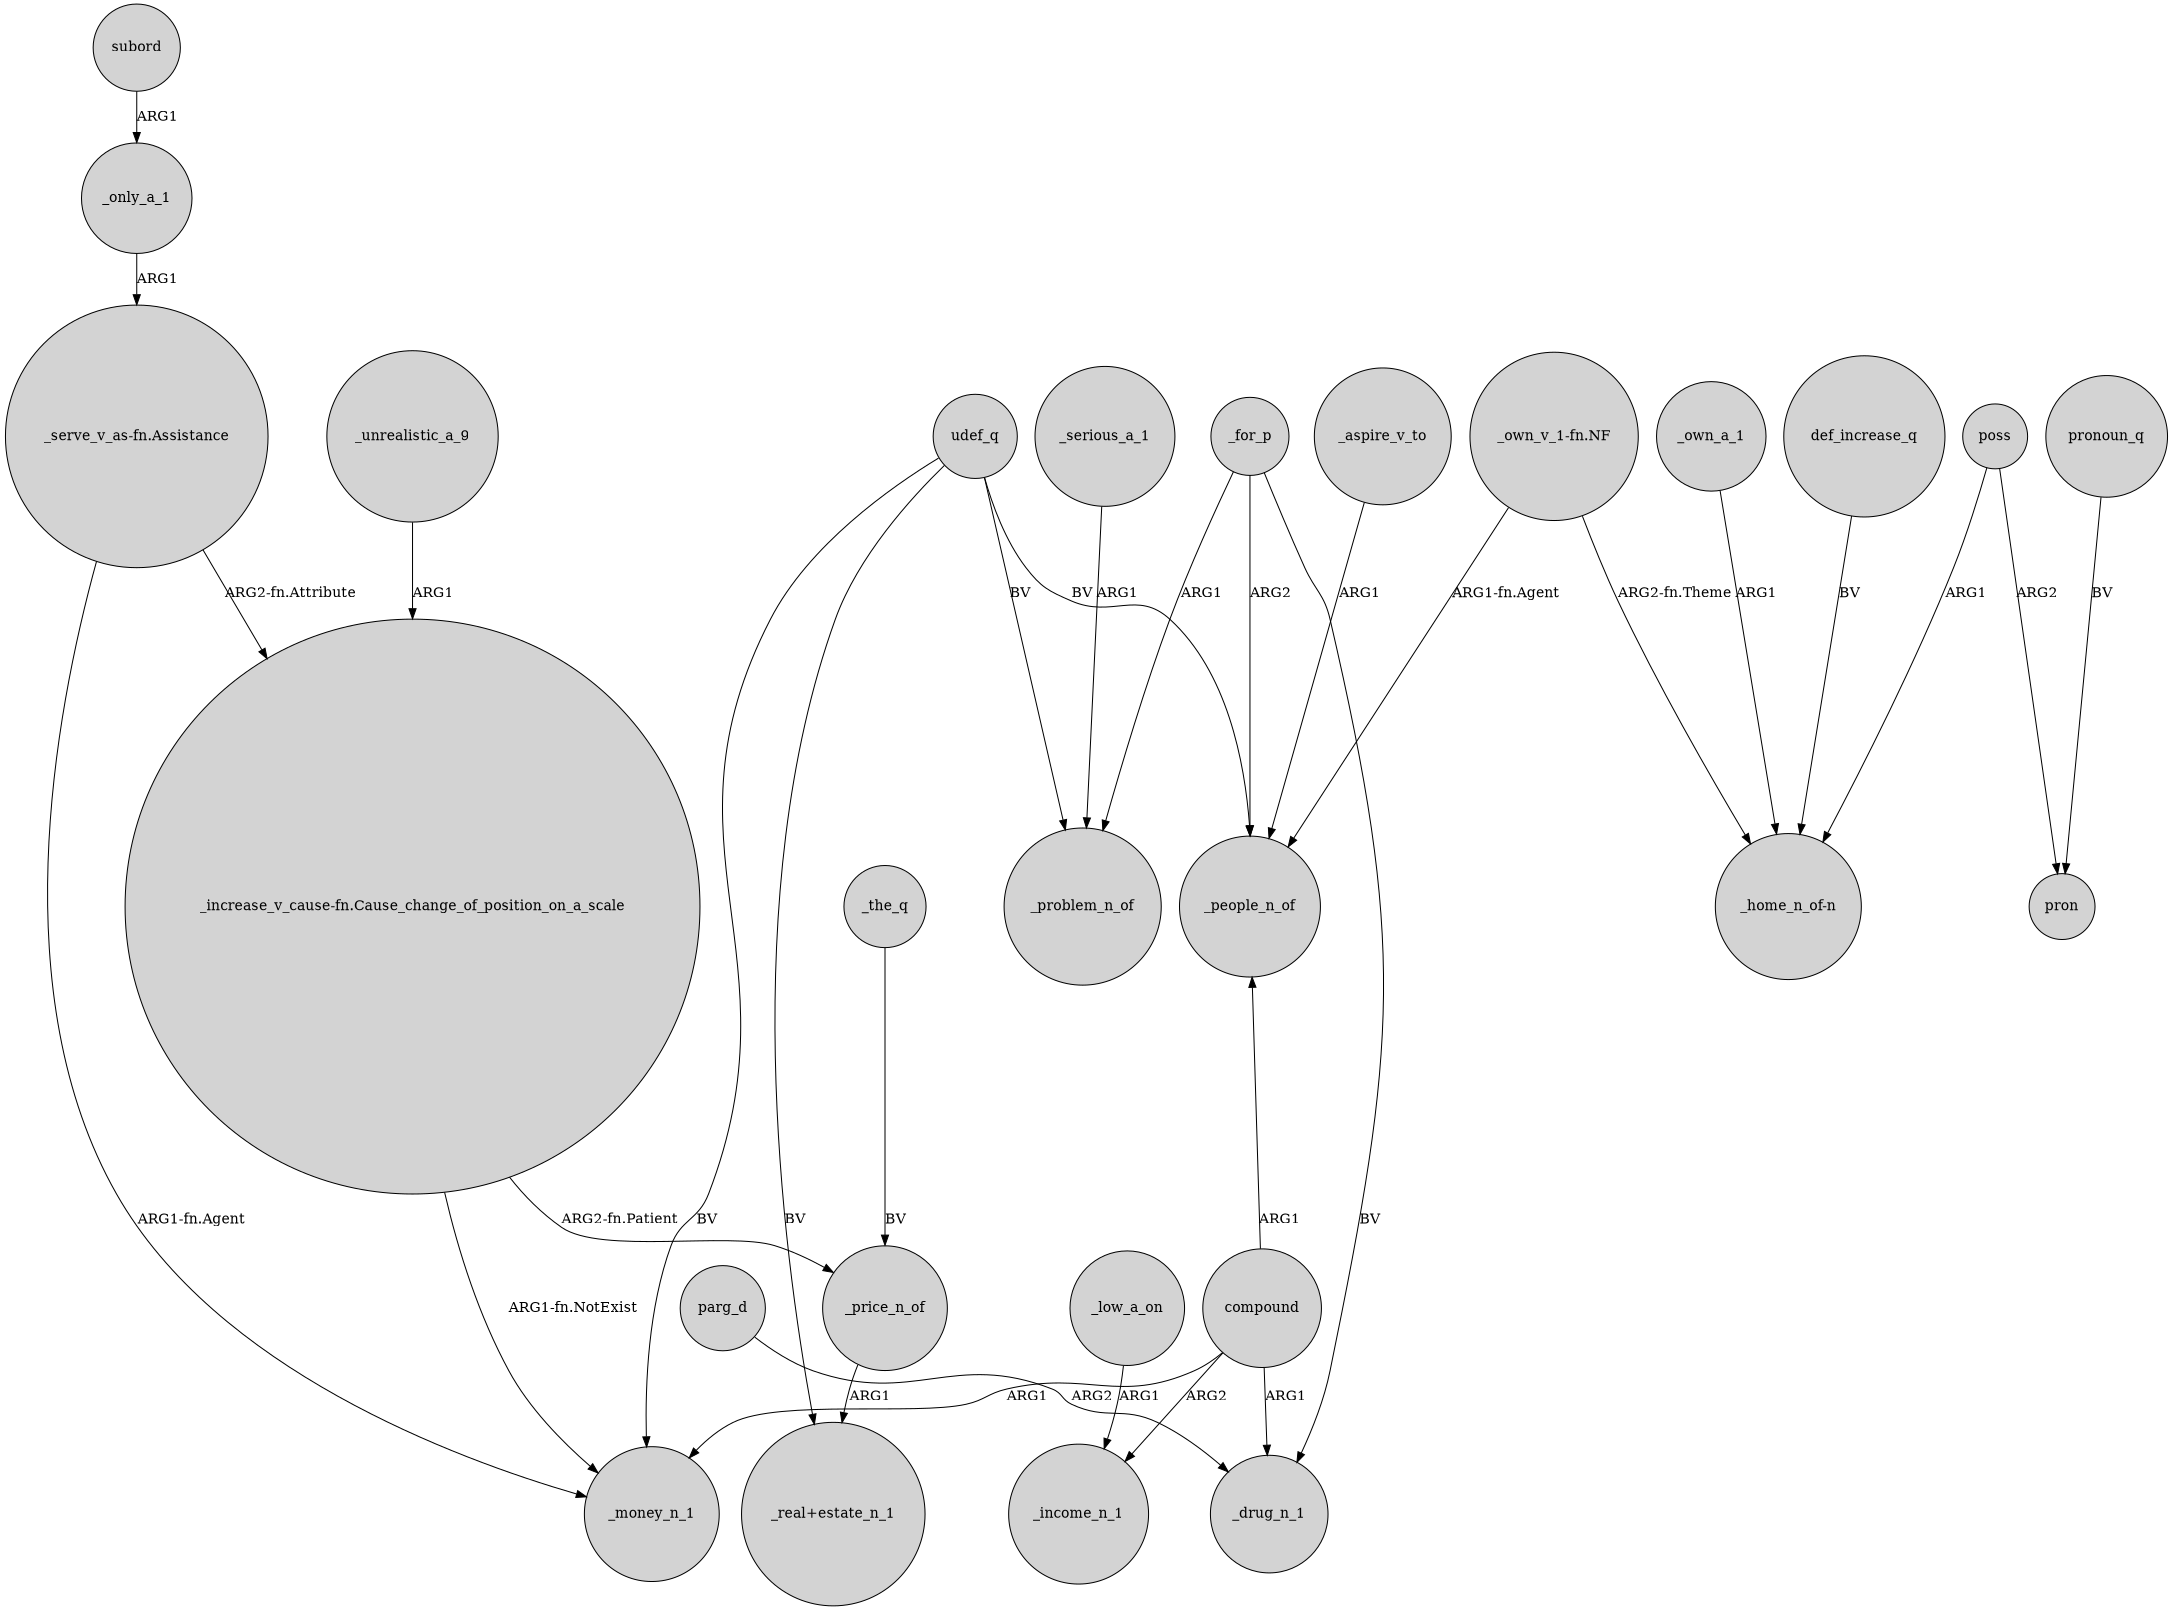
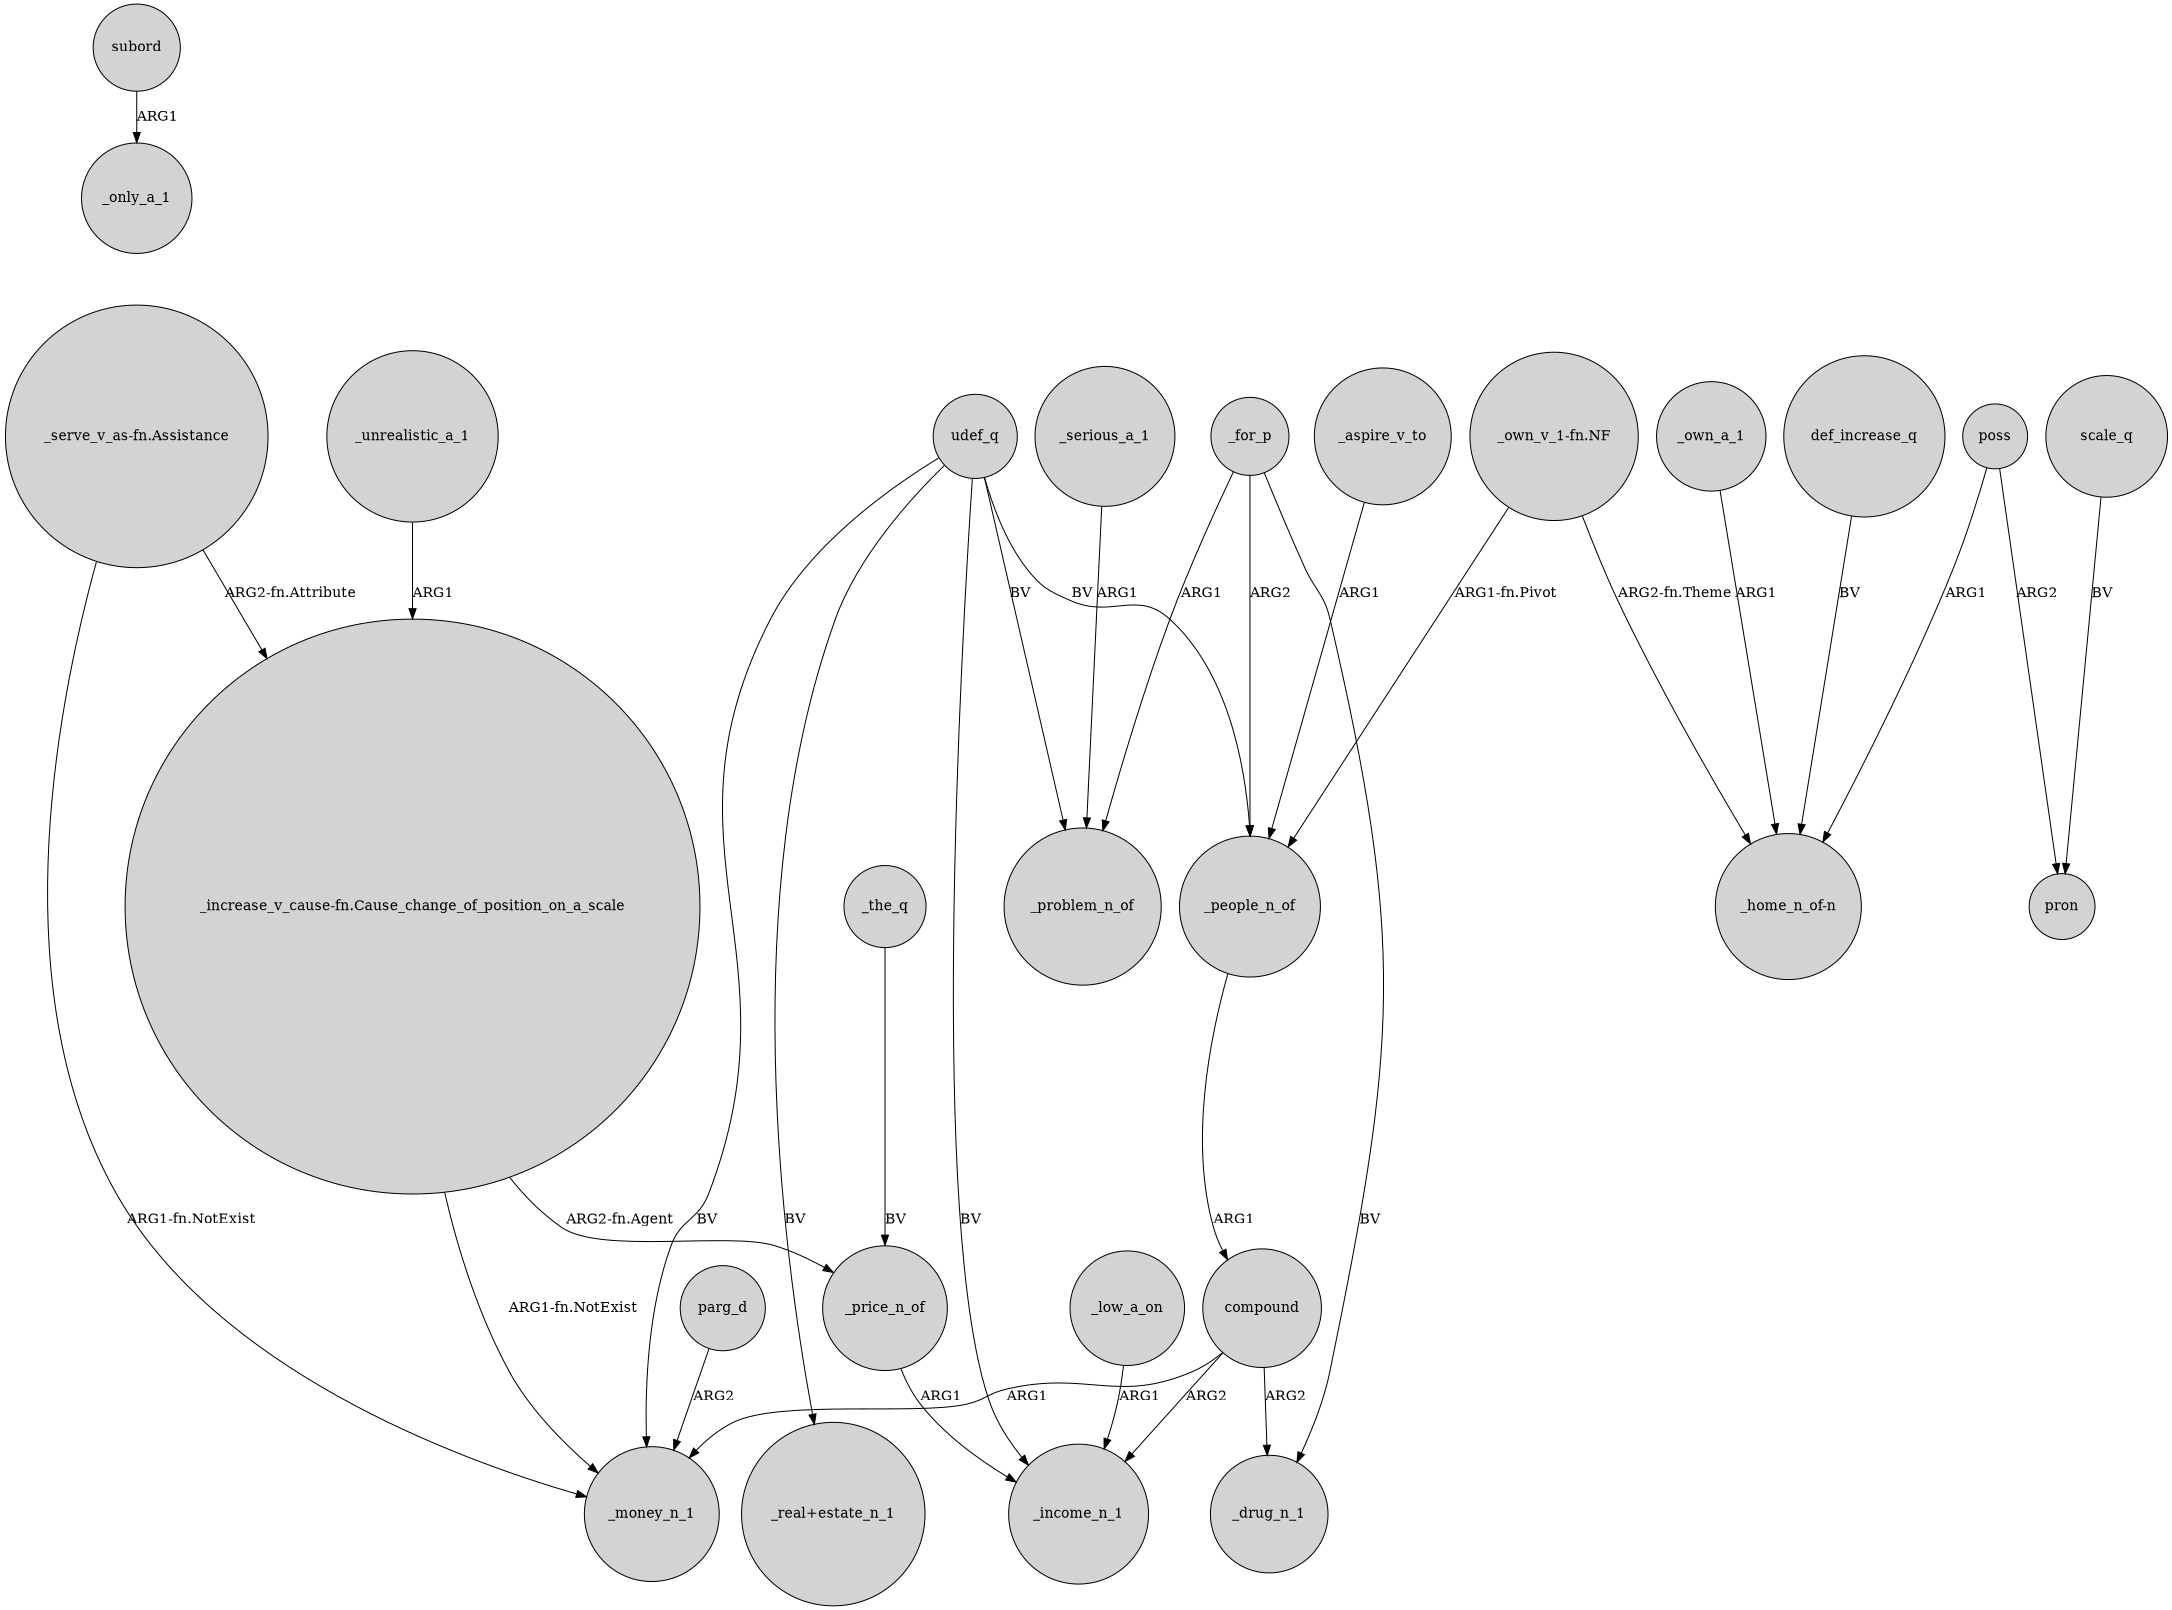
edge "_only_a_1" -> "_serve_v_as-fn.Assistance": removed, label "ARG1"
node "_unrealistic_a_9": label "_unrealistic_a_9" -> "_unrealistic_a_1"
node "pronoun_q": label "pronoun_q" -> "scale_q"
edge "_own_v_1-fn.NF" -> "_people_n_of": label "ARG1-fn.Agent" -> "ARG1-fn.Pivot"
edge "udef_q" -> "_income_n_1": added, label "BV"
edge "compound" -> "_people_n_of": reversed
edge "_serve_v_as-fn.Assistance" -> "_money_n_1": label "ARG1-fn.Agent" -> "ARG1-fn.NotExist"
edge "_increase_v_cause-fn.Cause_change_of_position_on_a_scale" -> "_price_n_of": label "ARG2-fn.Patient" -> "ARG2-fn.Agent"
edge "parg_d" -> "_drug_n_1": now "parg_d" -> "_money_n_1"
edge "_price_n_of" -> "_real+estate_n_1": now "_price_n_of" -> "_income_n_1"
edge "compound" -> "_drug_n_1": label "ARG1" -> "ARG2"
